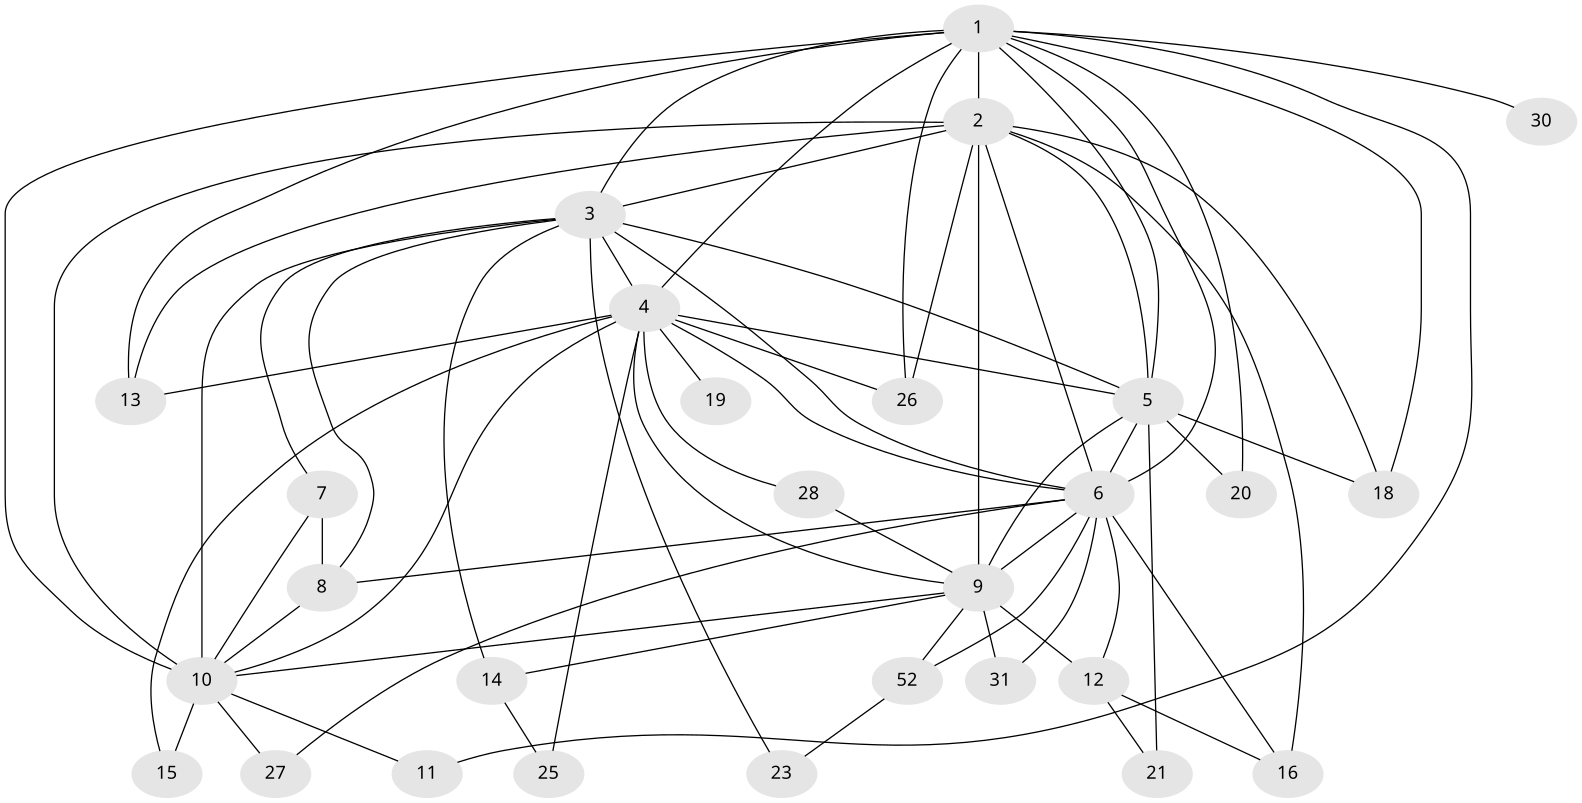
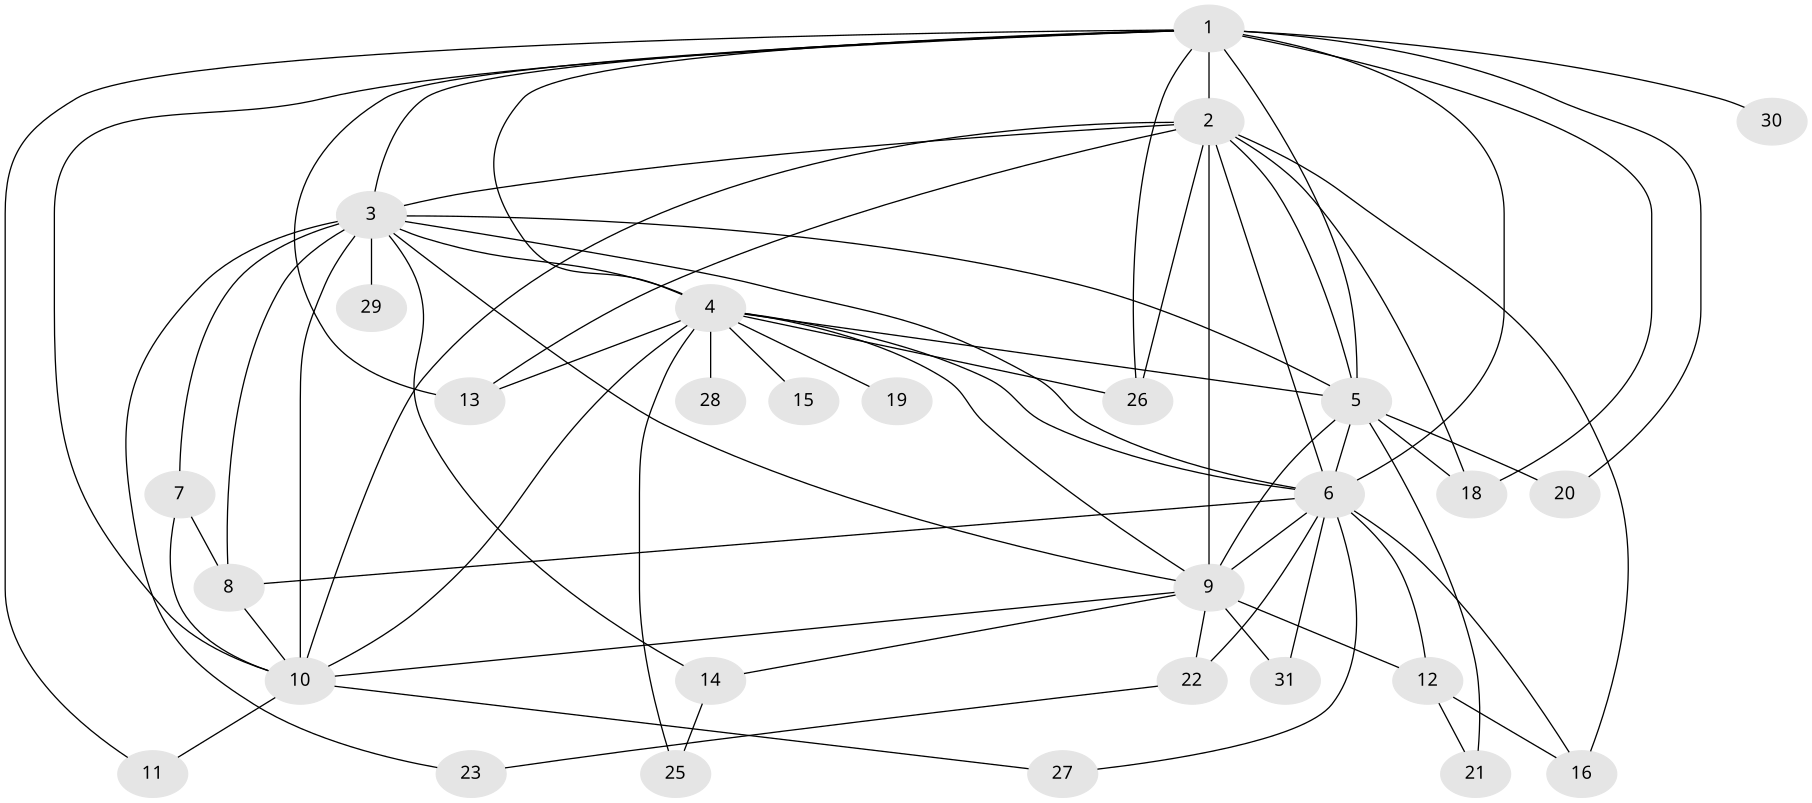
node "29": added
edge "28" -- "9": now "3" -- "9"
node "52": label "52" -> "22"
edge "10" -- "15": removed
